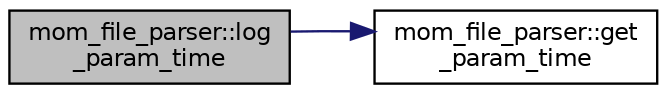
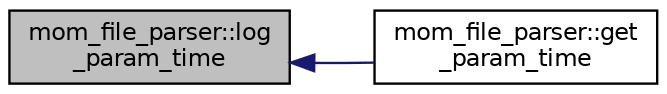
edge "mom_file_parser::log _param_time" -> "mom_file_parser::get _param_time": reversed
